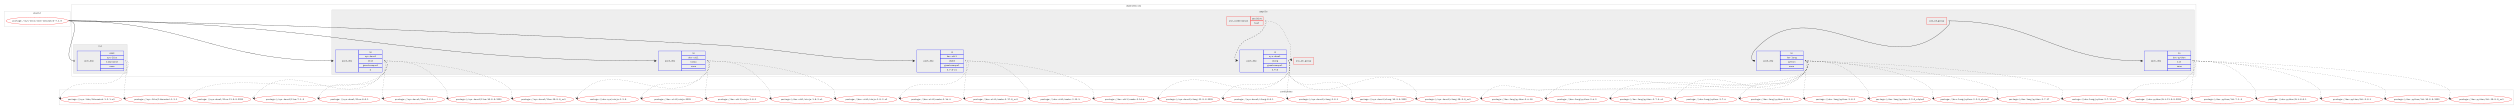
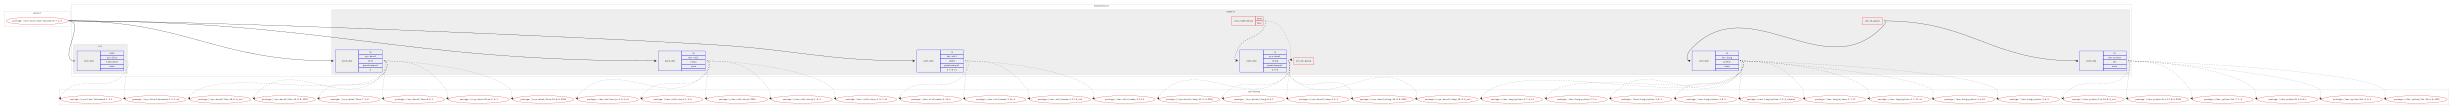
node "use_conditional": text "positive" -> "none"
node "portage://dev-sys/ninja-1.9.0": label "portage://dev-sys/ninja-1.9.0" -> "portage://dev-util/ninja-1.9.0"
node "portage://dev-lang/python-3.8.1": label "portage://dev-lang/python-3.8.1" -> "portage://test-lang/python-3.8.1"
node "portage://dev-lang/python-3.9.0_alpha2": removed
